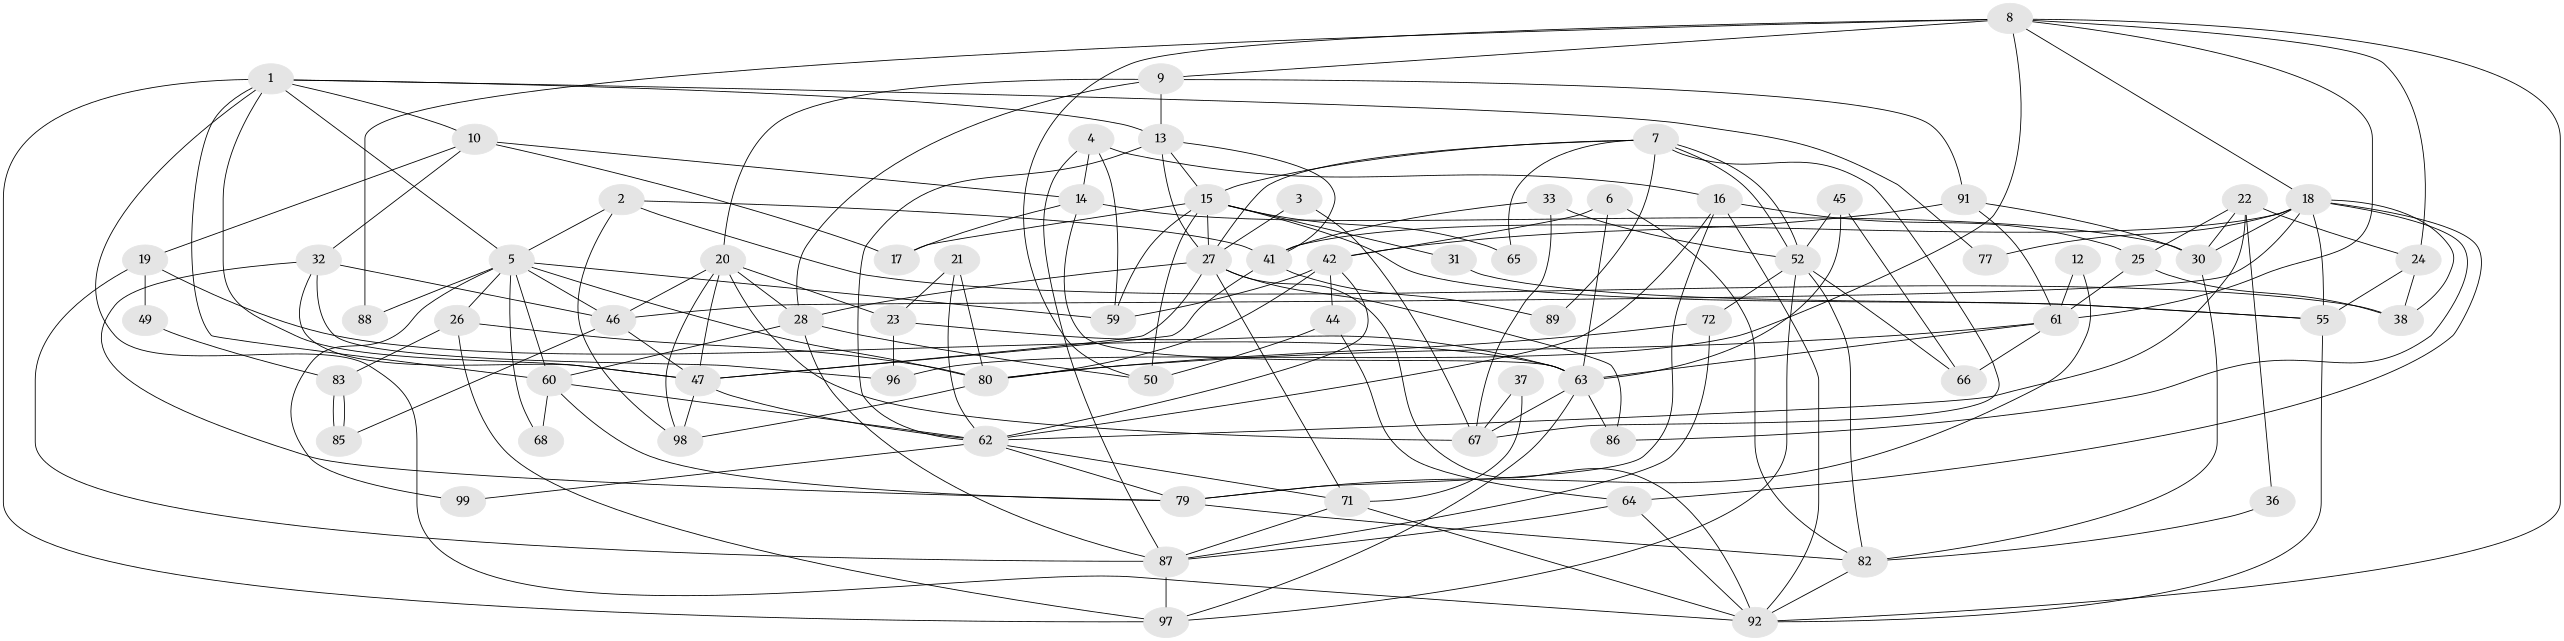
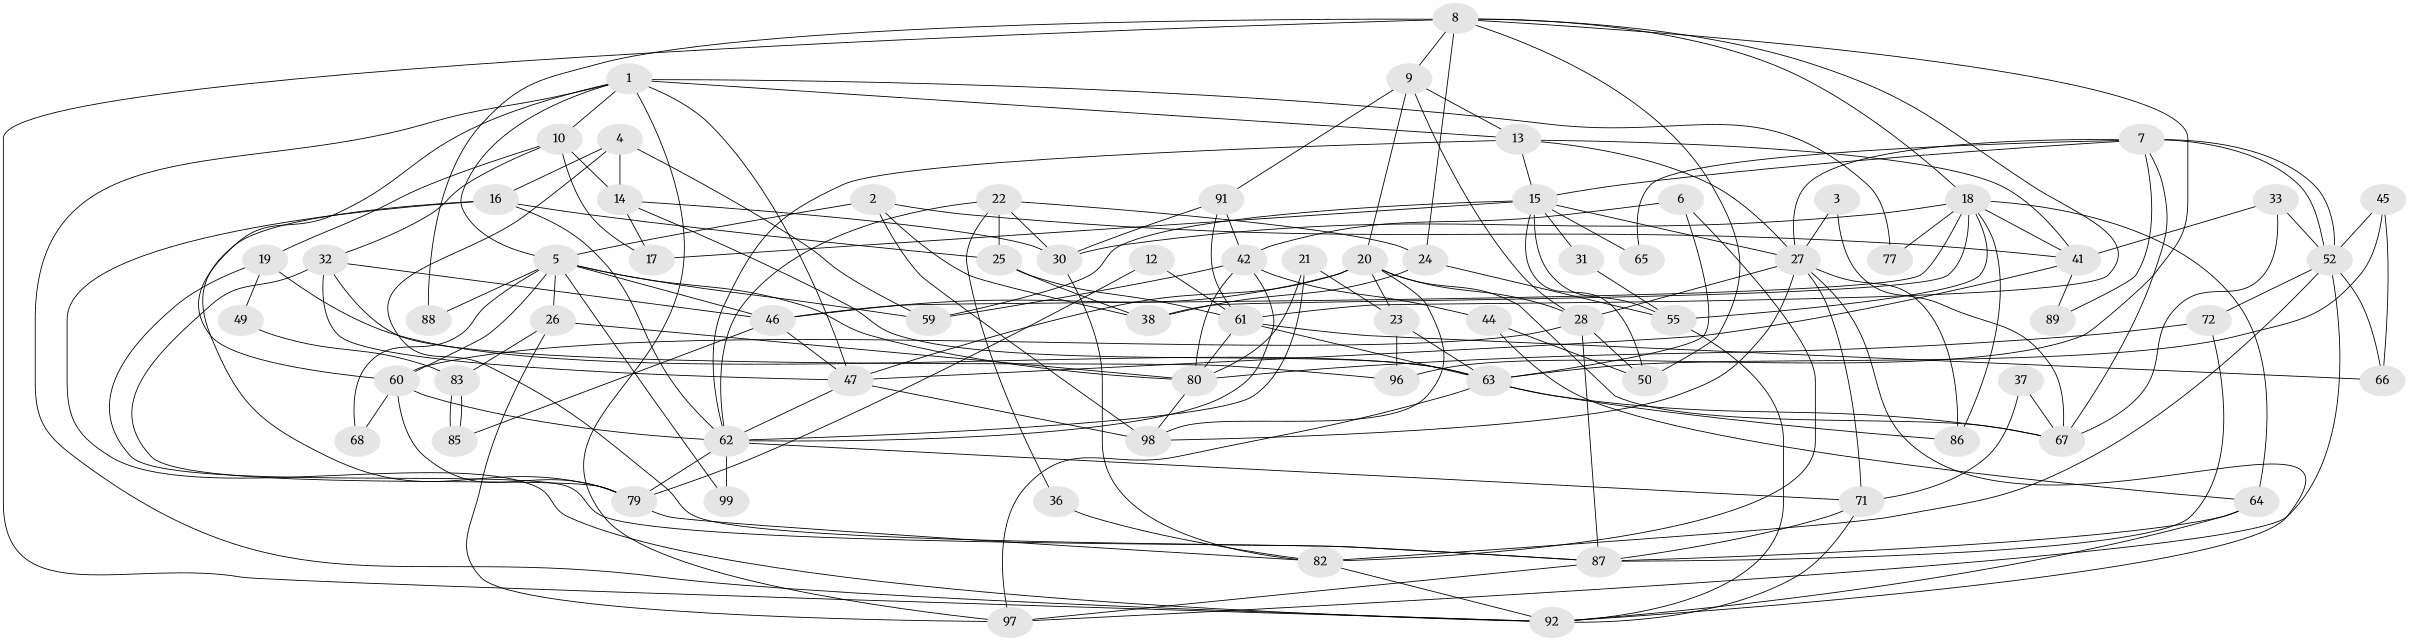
edge "27" -- "47": now "27" -- "98"
